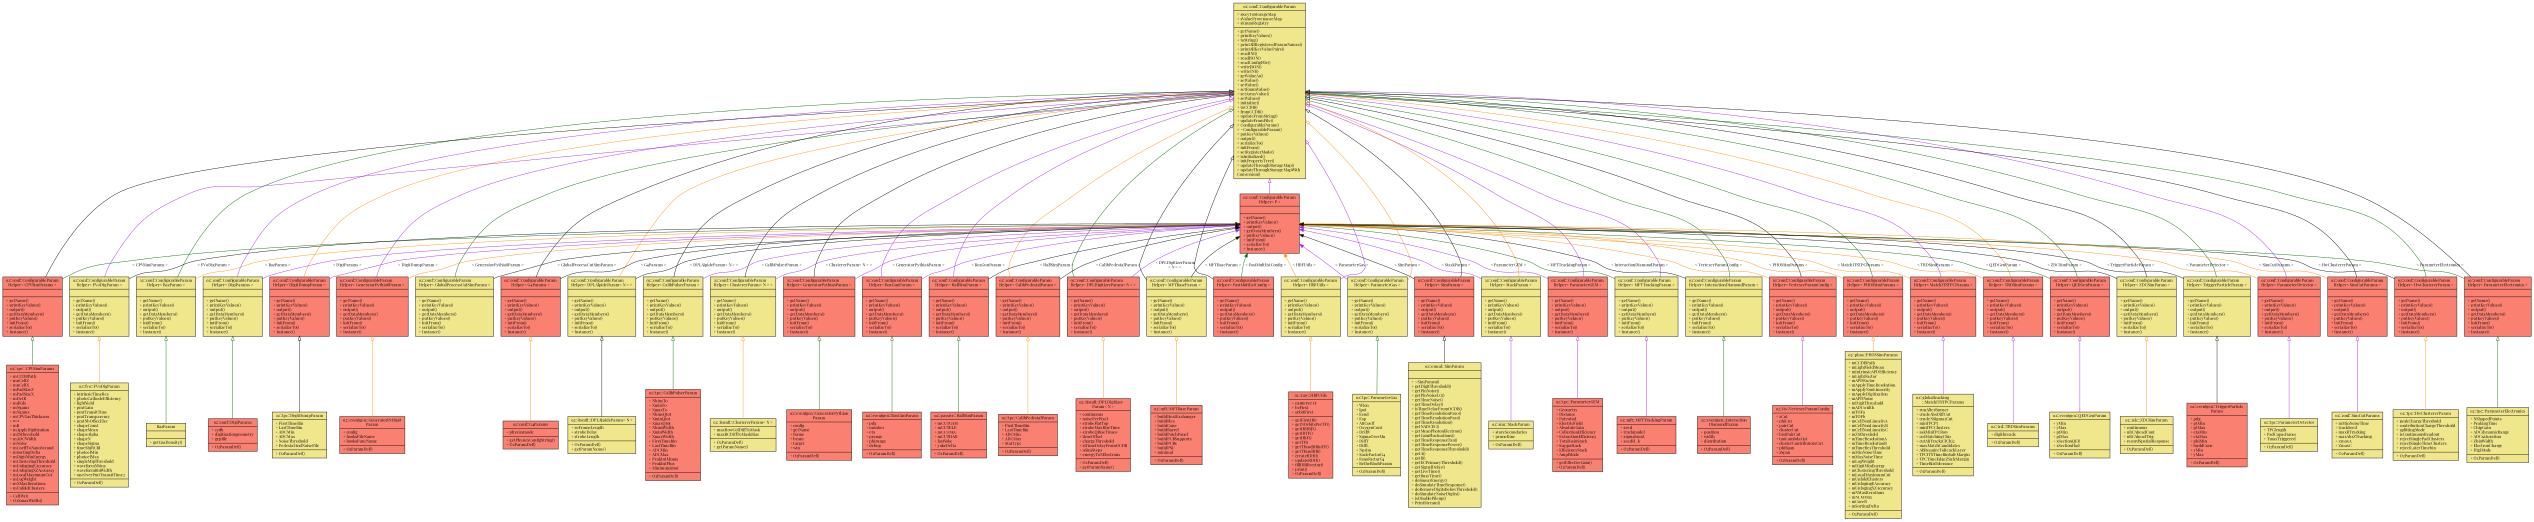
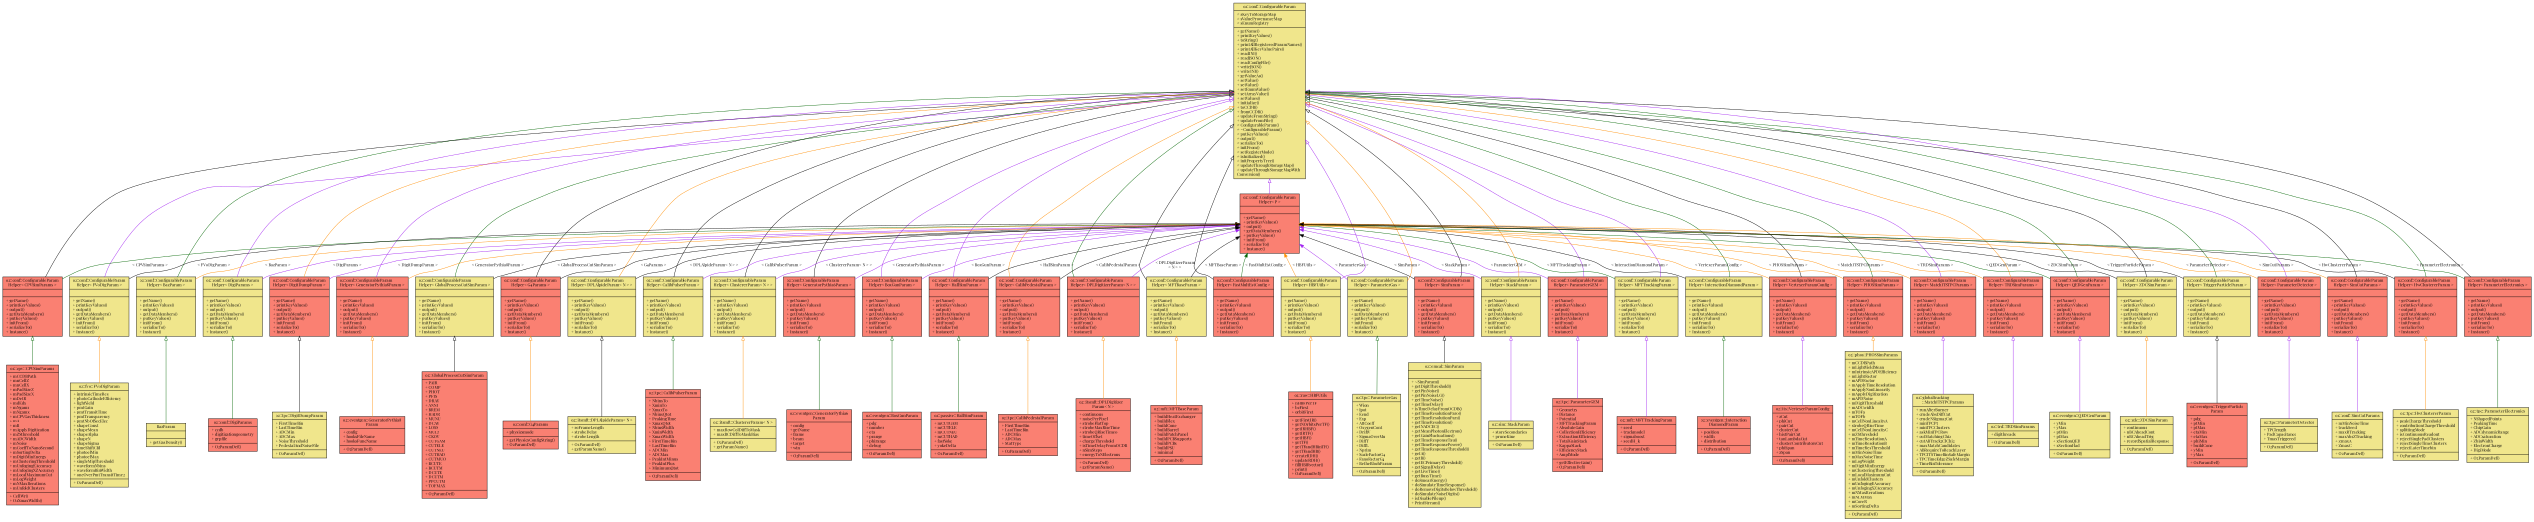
node "o2::tpc::CalibPulserParam": text "+ XminQtot" -> "+ PeakingTime"
node "o2::tpc::ParameterGEM": text "+ ElectricField" -> "+ MFTTrackingParam"
node "o2::phos::PHOSSimParams": text "+ mCellNonLineaityB" -> "+ strobeQRiseTime"
node "o2::GlobalProcessCutSimParam": added
